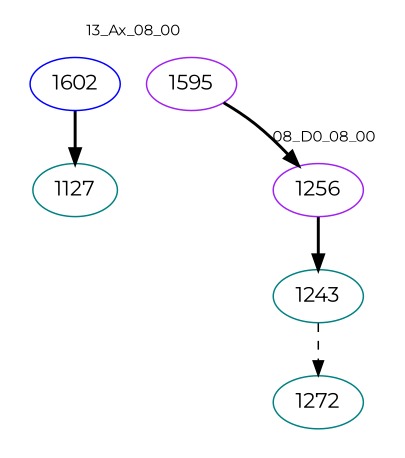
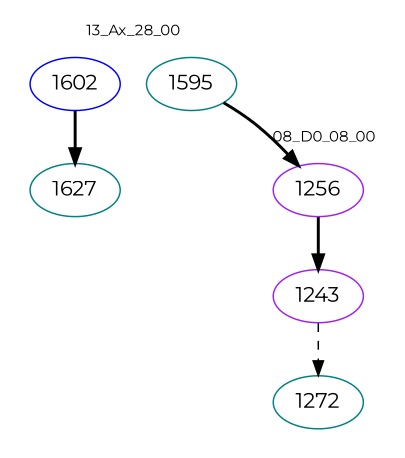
cluster "13_Ax_08_00": label "13_Ax_08_00" -> "13_Ax_28_00"
node "1595": color purple -> teal
node "1127": label "1127" -> "1627"
node "1243": color teal -> purple
